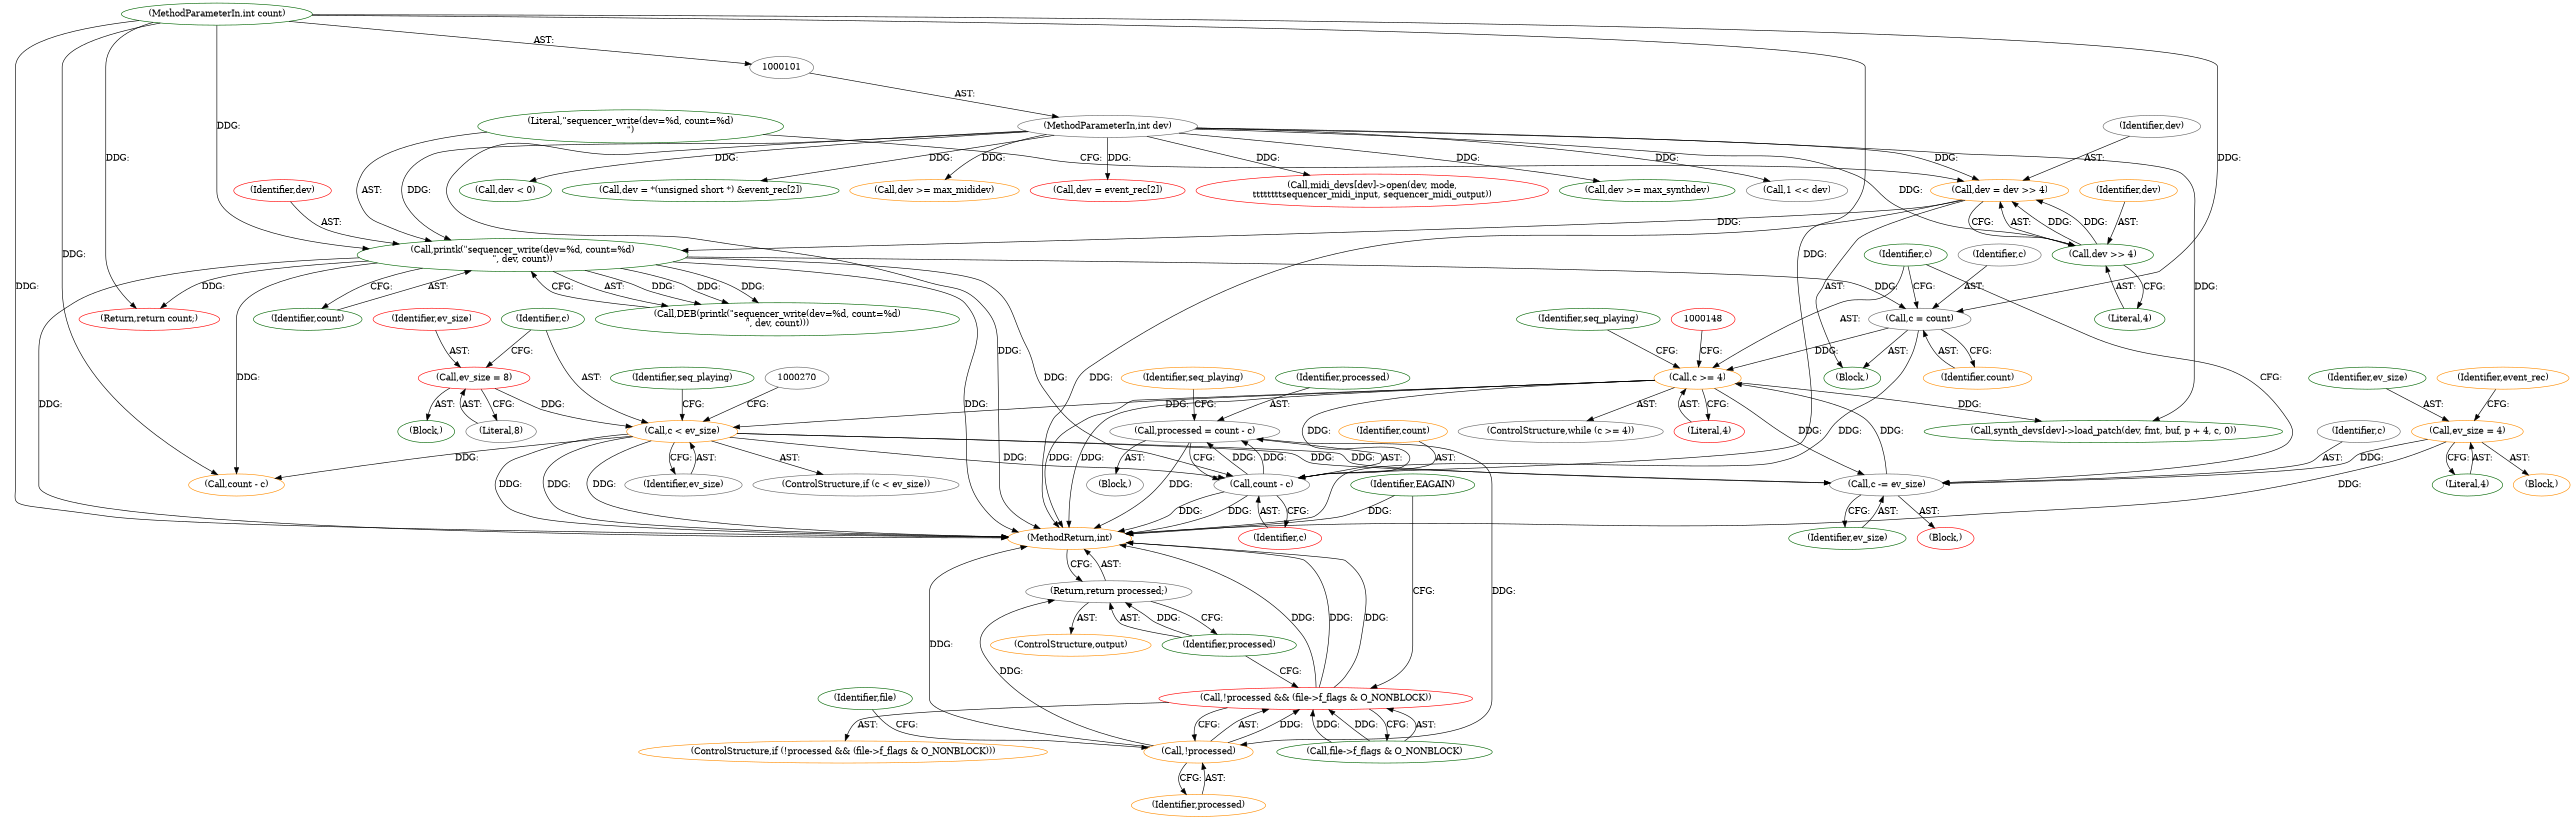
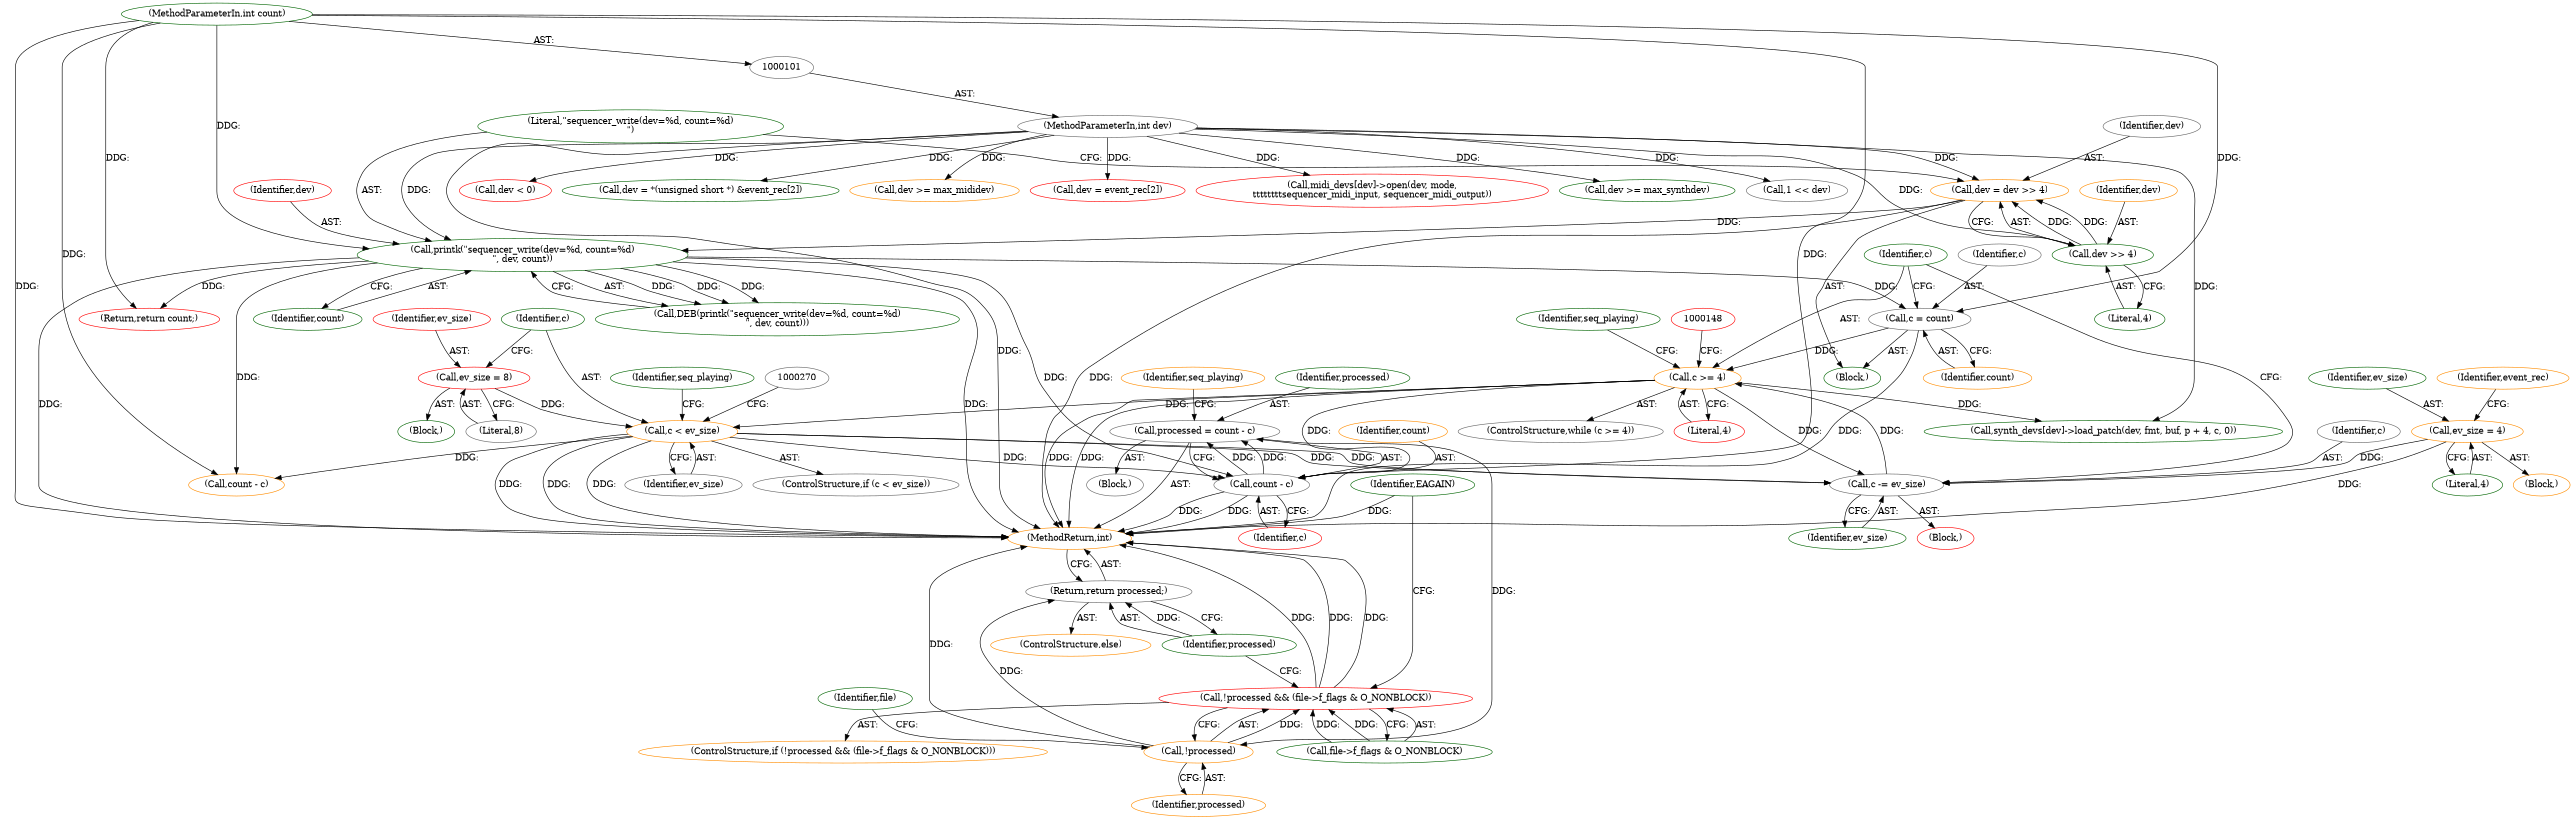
node "(Call,dev < 0)": color darkgreen -> red
edge "(Call,processed = count - c)" -> "(MethodReturn,int)": label "DDG: " -> "AST: "
node "(ControlStructure,output)": label "(ControlStructure,output)" -> "(ControlStructure,else)"
